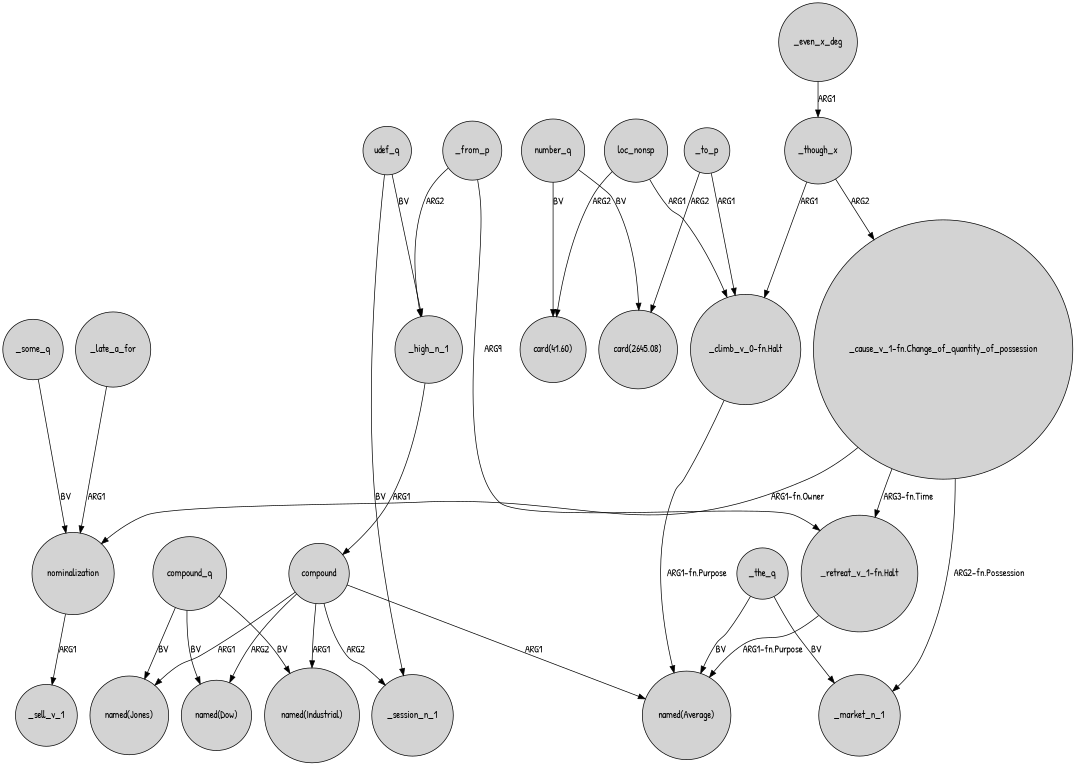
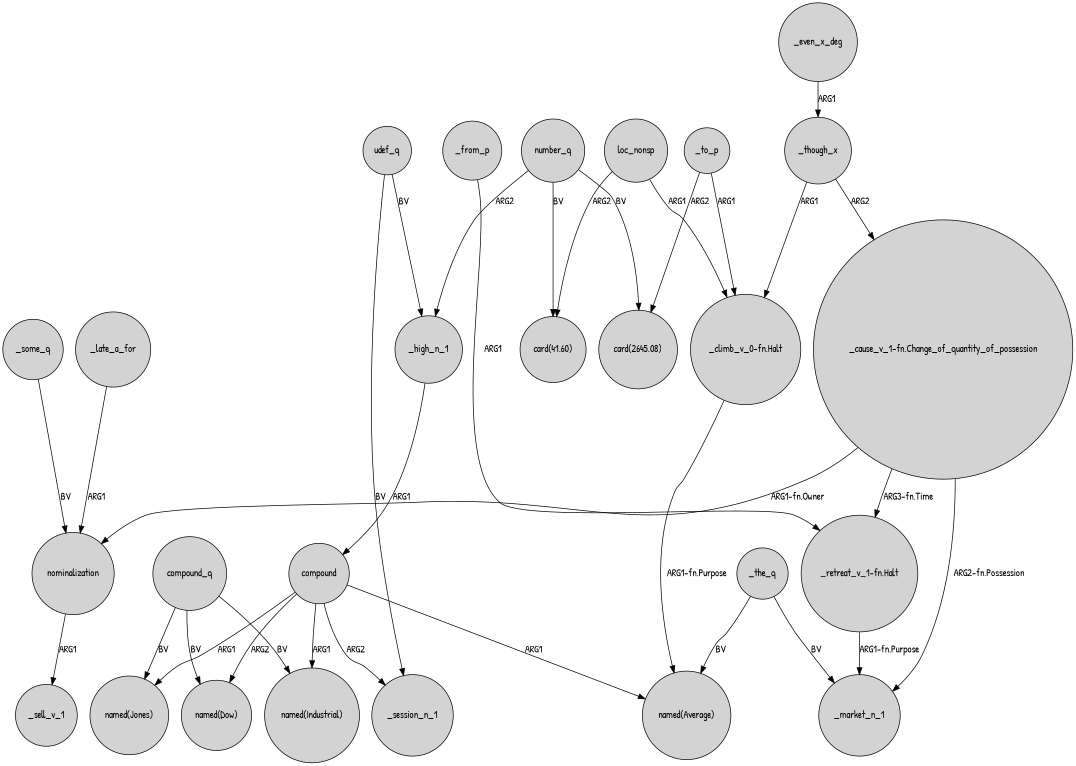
edge "_from_p" -> "_high_n_1": now "number_q" -> "_high_n_1"
edge "_from_p" -> "_retreat_v_1-fn.Halt": label "ARG9" -> "ARG1"
edge "_retreat_v_1-fn.Halt" -> "named(Average)": now "_retreat_v_1-fn.Halt" -> "_market_n_1"
